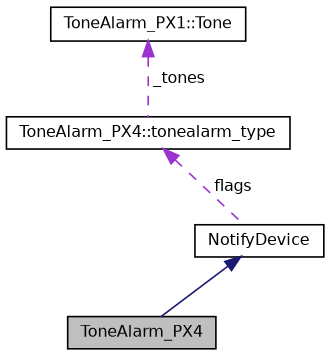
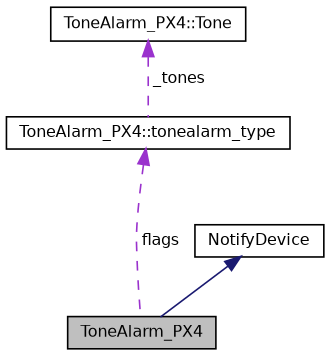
node "ToneAlarm_PX1::Tone": label "ToneAlarm_PX1::Tone" -> "ToneAlarm_PX4::Tone"
edge "NotifyDevice" -> "ToneAlarm_PX4::tonealarm_type": now "ToneAlarm_PX4" -> "ToneAlarm_PX4::tonealarm_type"
